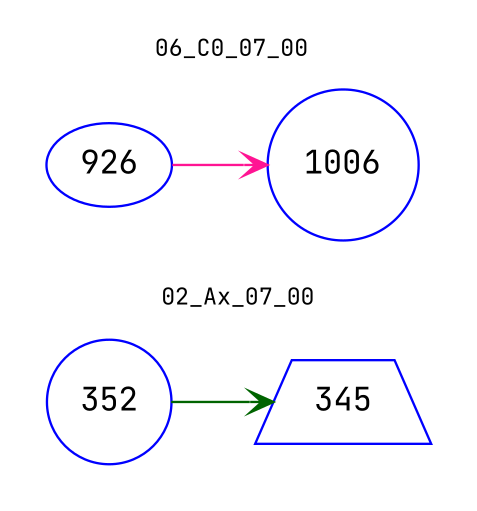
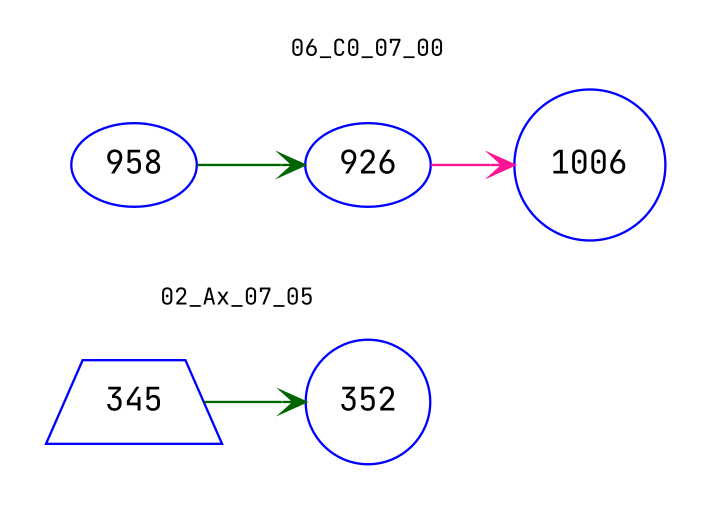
node "958": added
cluster "02_Ax_07_00": label "02_Ax_07_00" -> "02_Ax_07_05"
edge "352" -> "345": reversed
